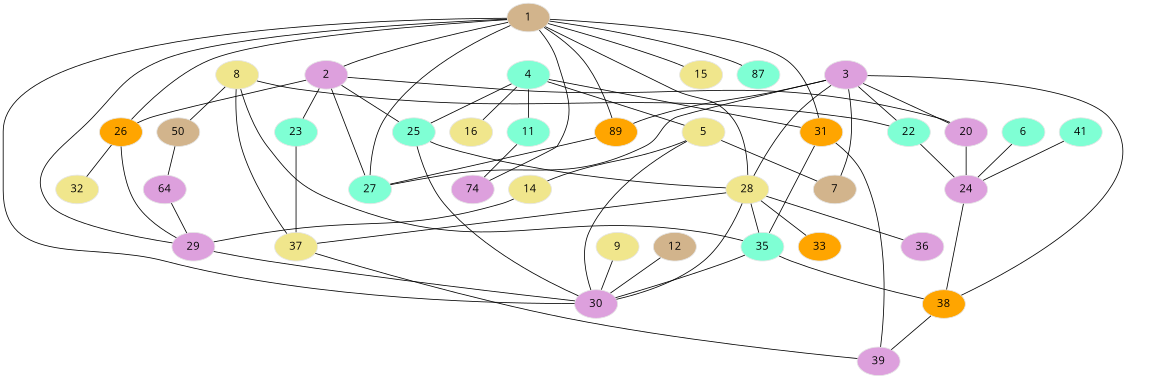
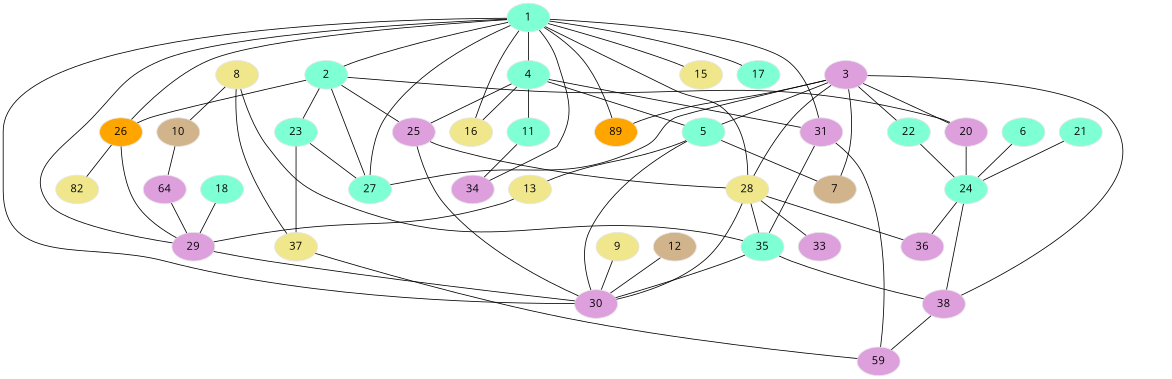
node "1": fillcolor tan -> aquamarine
edge "1" -- "4": added
edge "1" -- "16": added
node "2": fillcolor plum -> aquamarine
node "87": label "87" -> "17"
edge "8" -- "22": removed
edge "3" -- "5": added
node "50": label "50" -> "10"
node "25": fillcolor aquamarine -> plum
node "5": fillcolor khaki -> aquamarine
node "31": fillcolor orange -> plum
node "41": label "41" -> "21"
edge "89" -- "27": now "23" -- "27"
node "32": label "32" -> "82"
node "18": added
node "74": label "74" -> "34"
node "14": label "14" -> "13"
node "24": fillcolor plum -> aquamarine
edge "28" -- "37": removed
edge "24" -- "36": added
node "33": fillcolor orange -> plum
node "38": fillcolor orange -> plum
node "39": label "39" -> "59"
